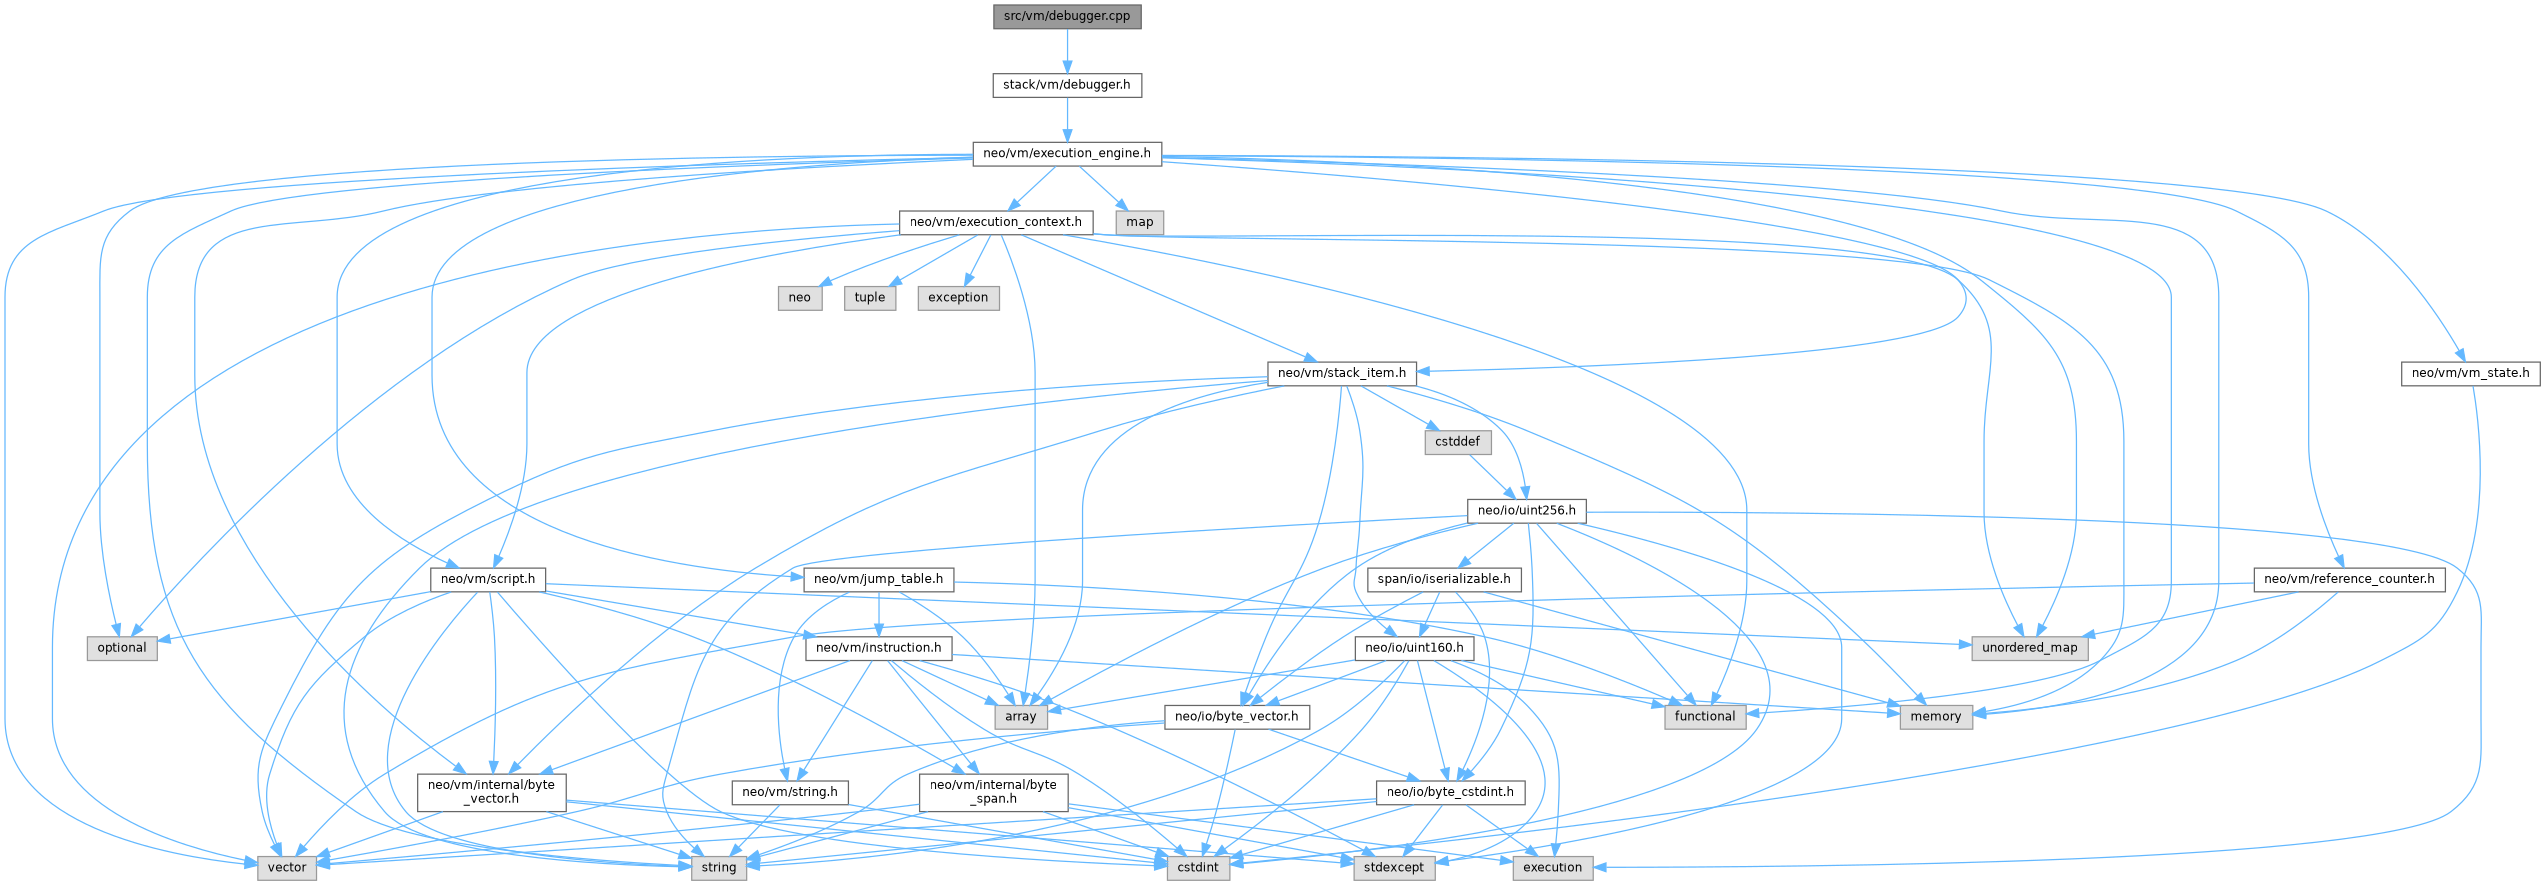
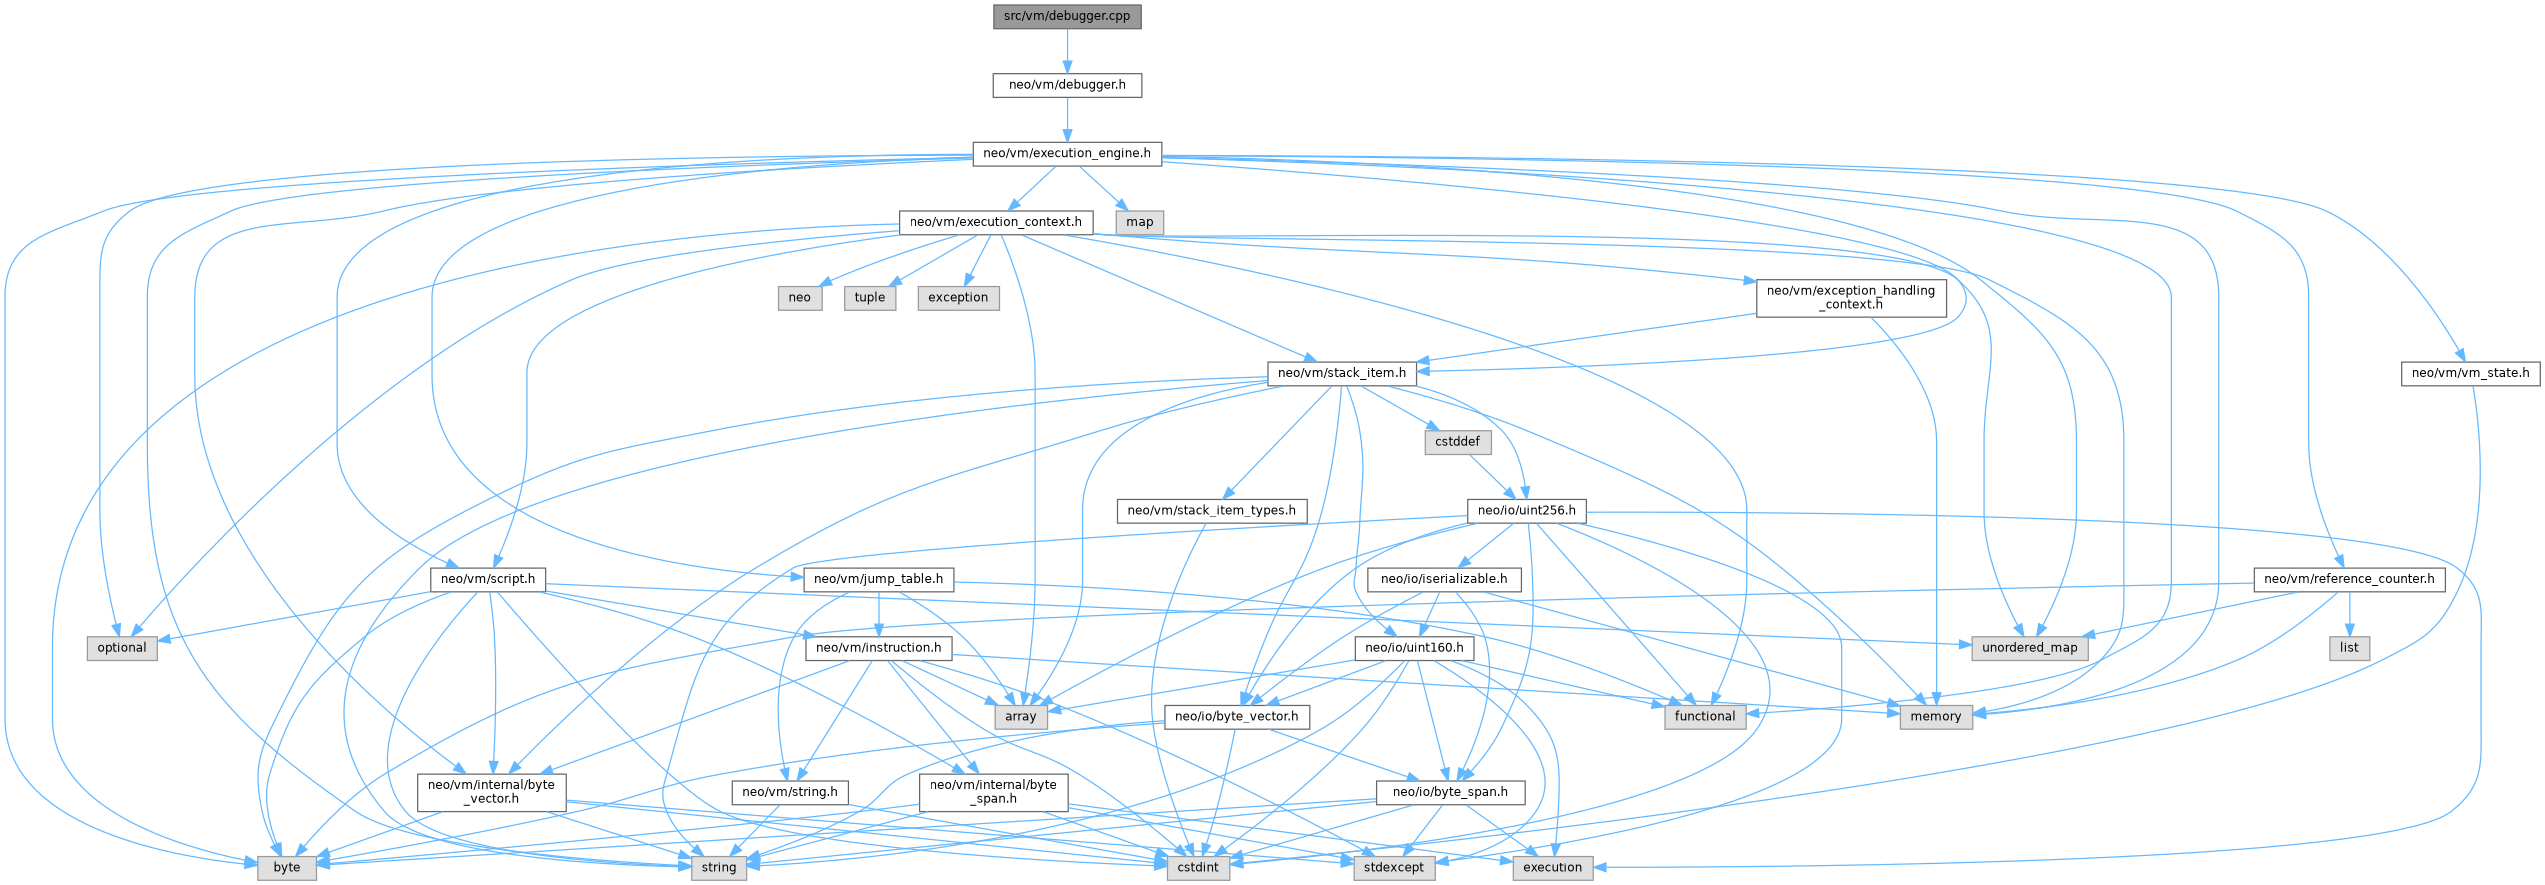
node "stack/vm/debugger.h": label "stack/vm/debugger.h" -> "neo/vm/debugger.h"
node "neo/vm/exception_handling _context.h": added
node "neo/vm/stack_item_types.h": added
node "span/io/iserializable.h": label "span/io/iserializable.h" -> "neo/io/iserializable.h"
node "list": added
node "neo/io/byte_cstdint.h": label "neo/io/byte_cstdint.h" -> "neo/io/byte_span.h"
node "vector": label "vector" -> "byte"
